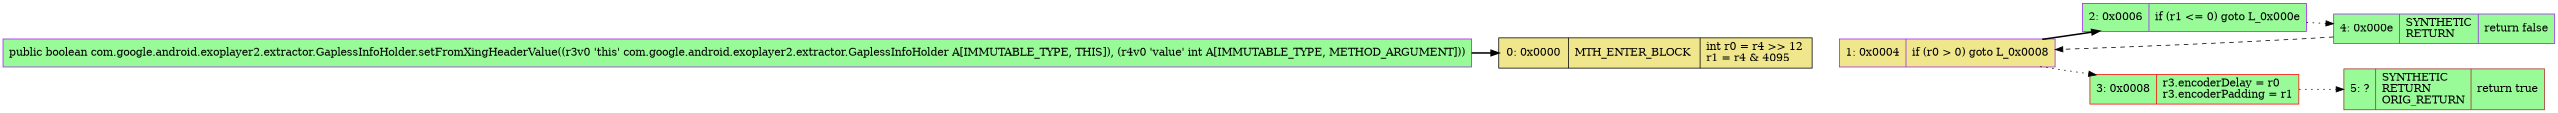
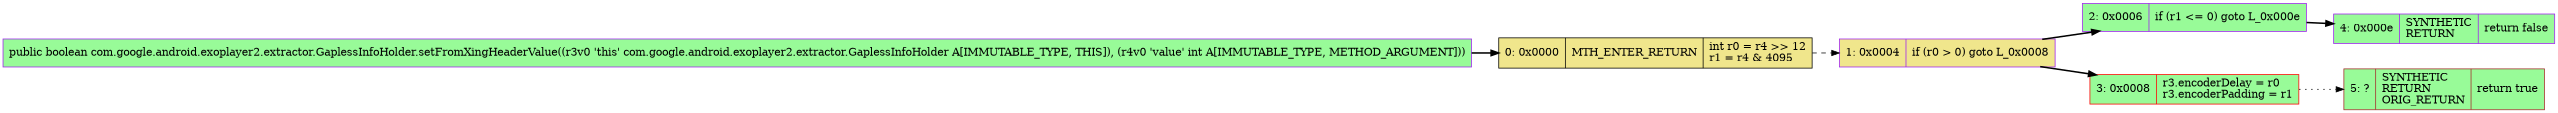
edge "2: 0x0006" -> "4: 0x000e": style dotted -> bold
edge "4: 0x000e" -> "1: 0x0004": now "0: 0x0000" -> "1: 0x0004"
node "0: 0x0000": text "MTH_ENTER_BLOCK" -> "MTH_ENTER_RETURN"
edge "1: 0x0004" -> "3: 0x0008": style dotted -> bold
